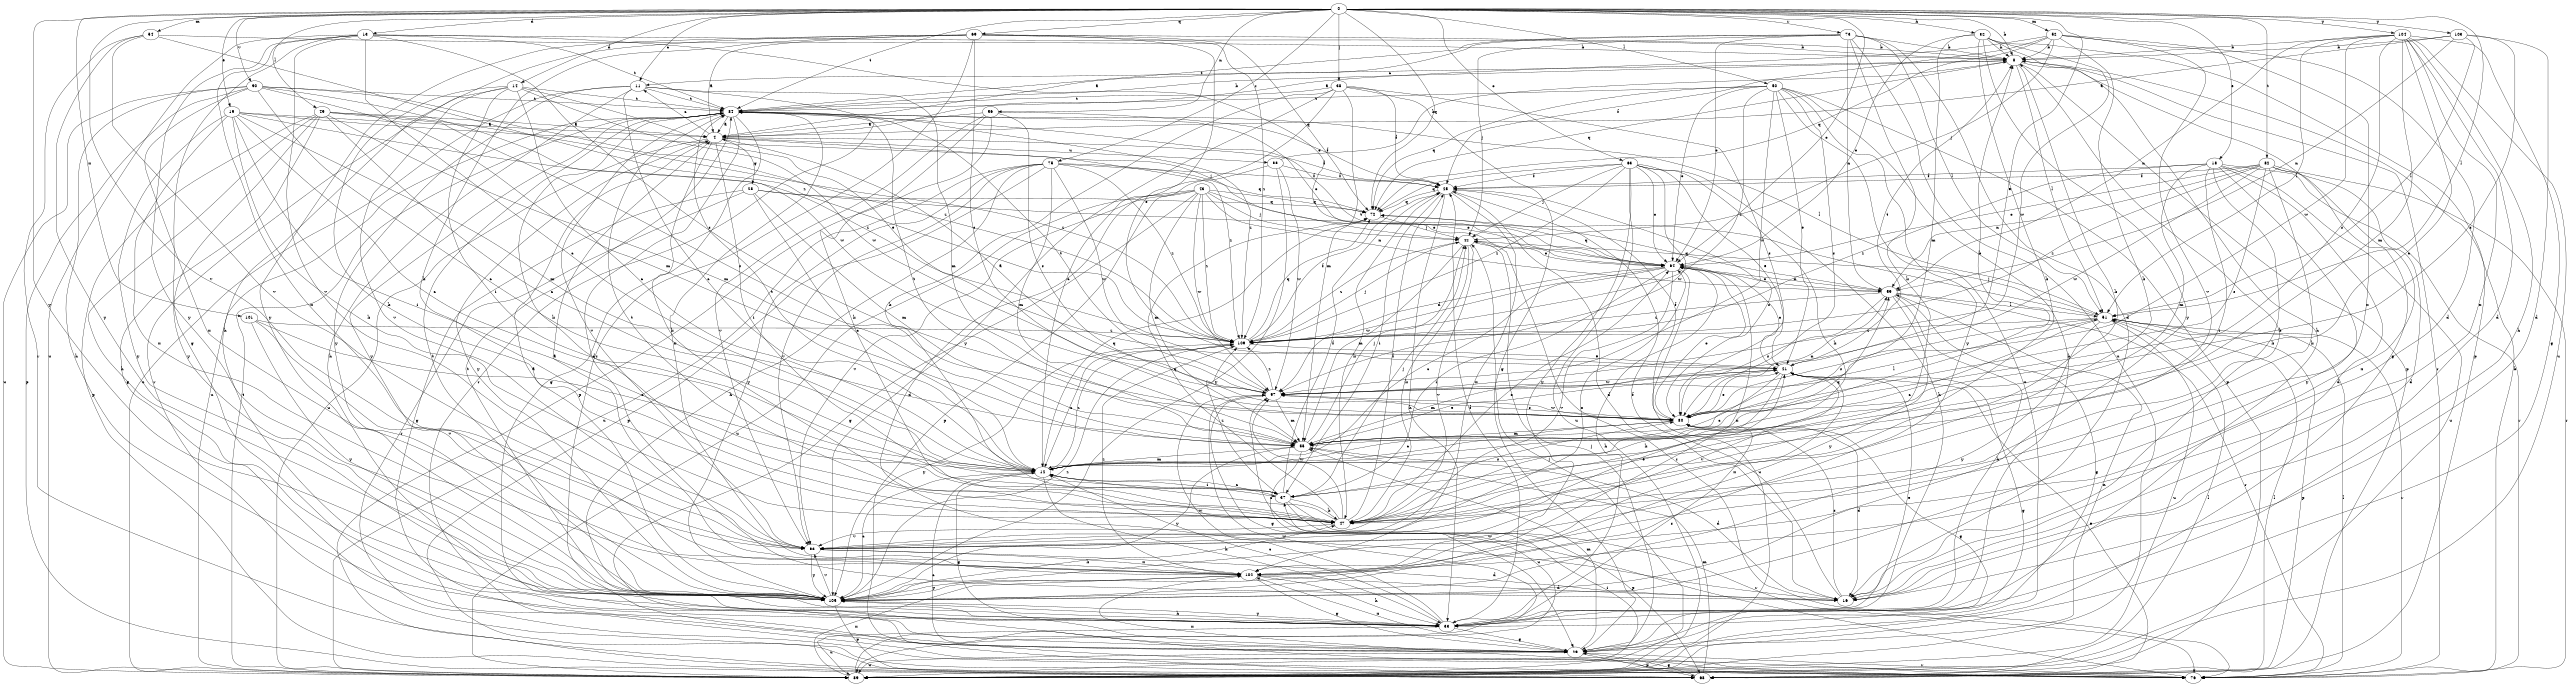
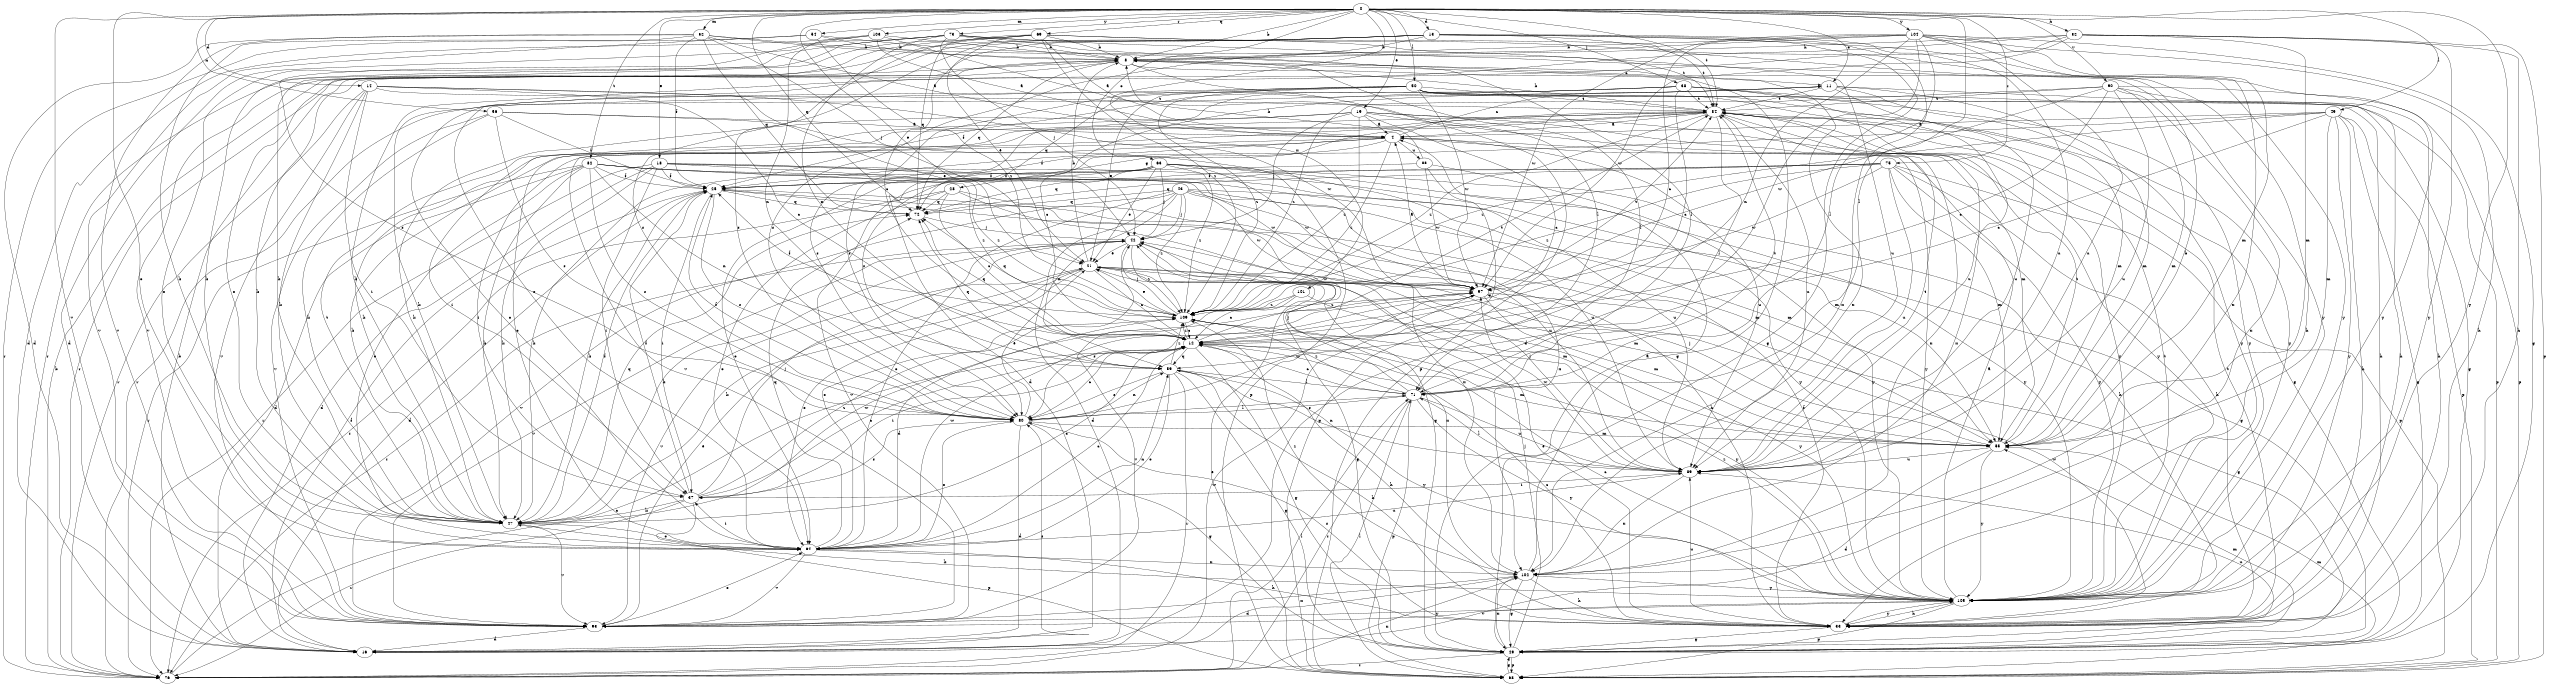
edge "73" -> "4": removed, label "a"
edge "21" -> "8": label "t" -> "b"
node "51": label "51" -> "71"
edge "55" -> "21": now "42" -> "21"
